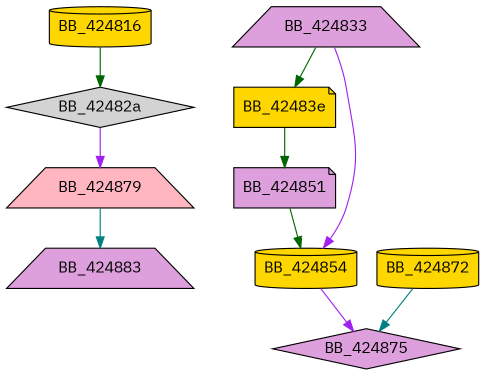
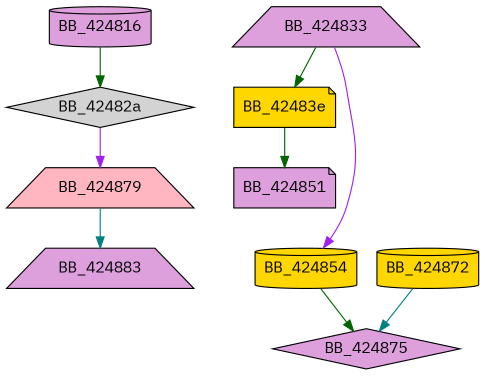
node "BB_424816": fillcolor gold -> plum
edge "BB_424851" -> "BB_424854": removed
edge "BB_424854" -> "BB_424875": color purple -> darkgreen
